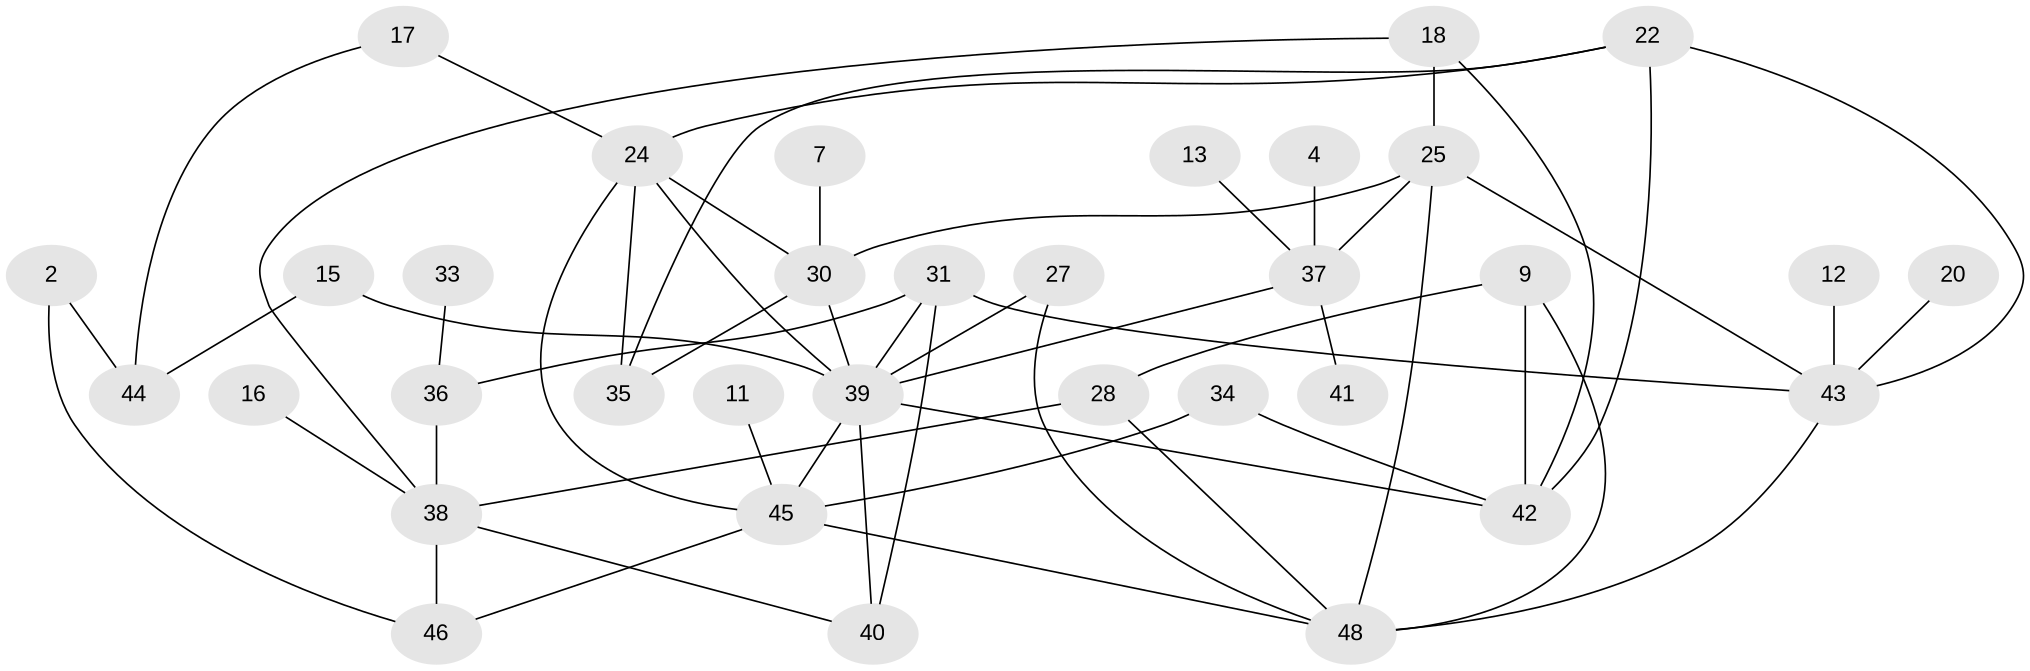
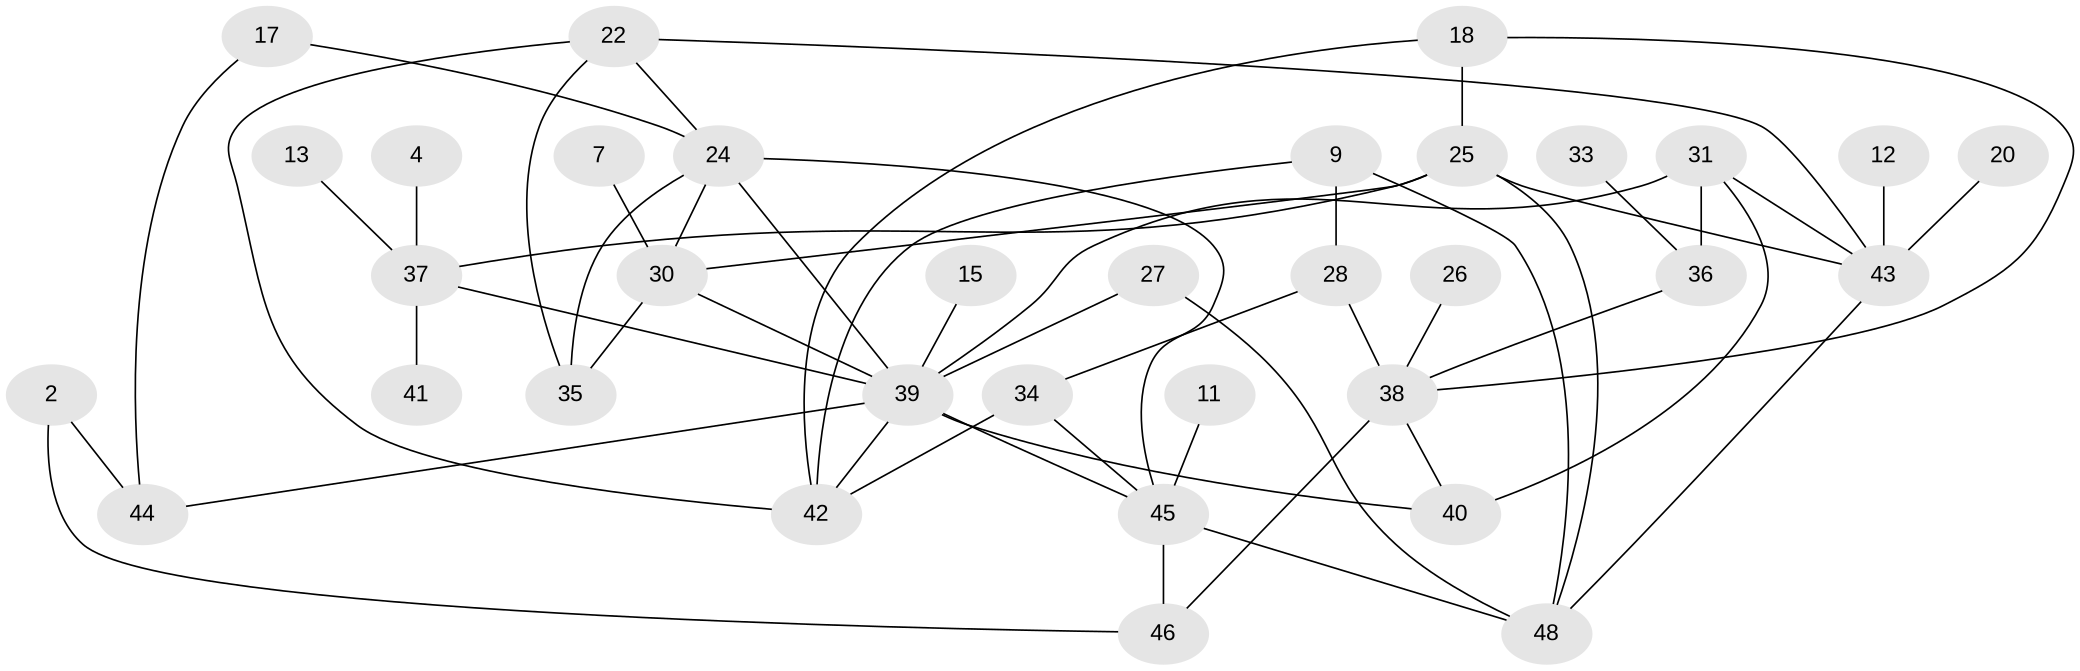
edge "15" -- "44": now "39" -- "44"
node "16": label "16" -> "26"
edge "28" -- "48": now "28" -- "34"
